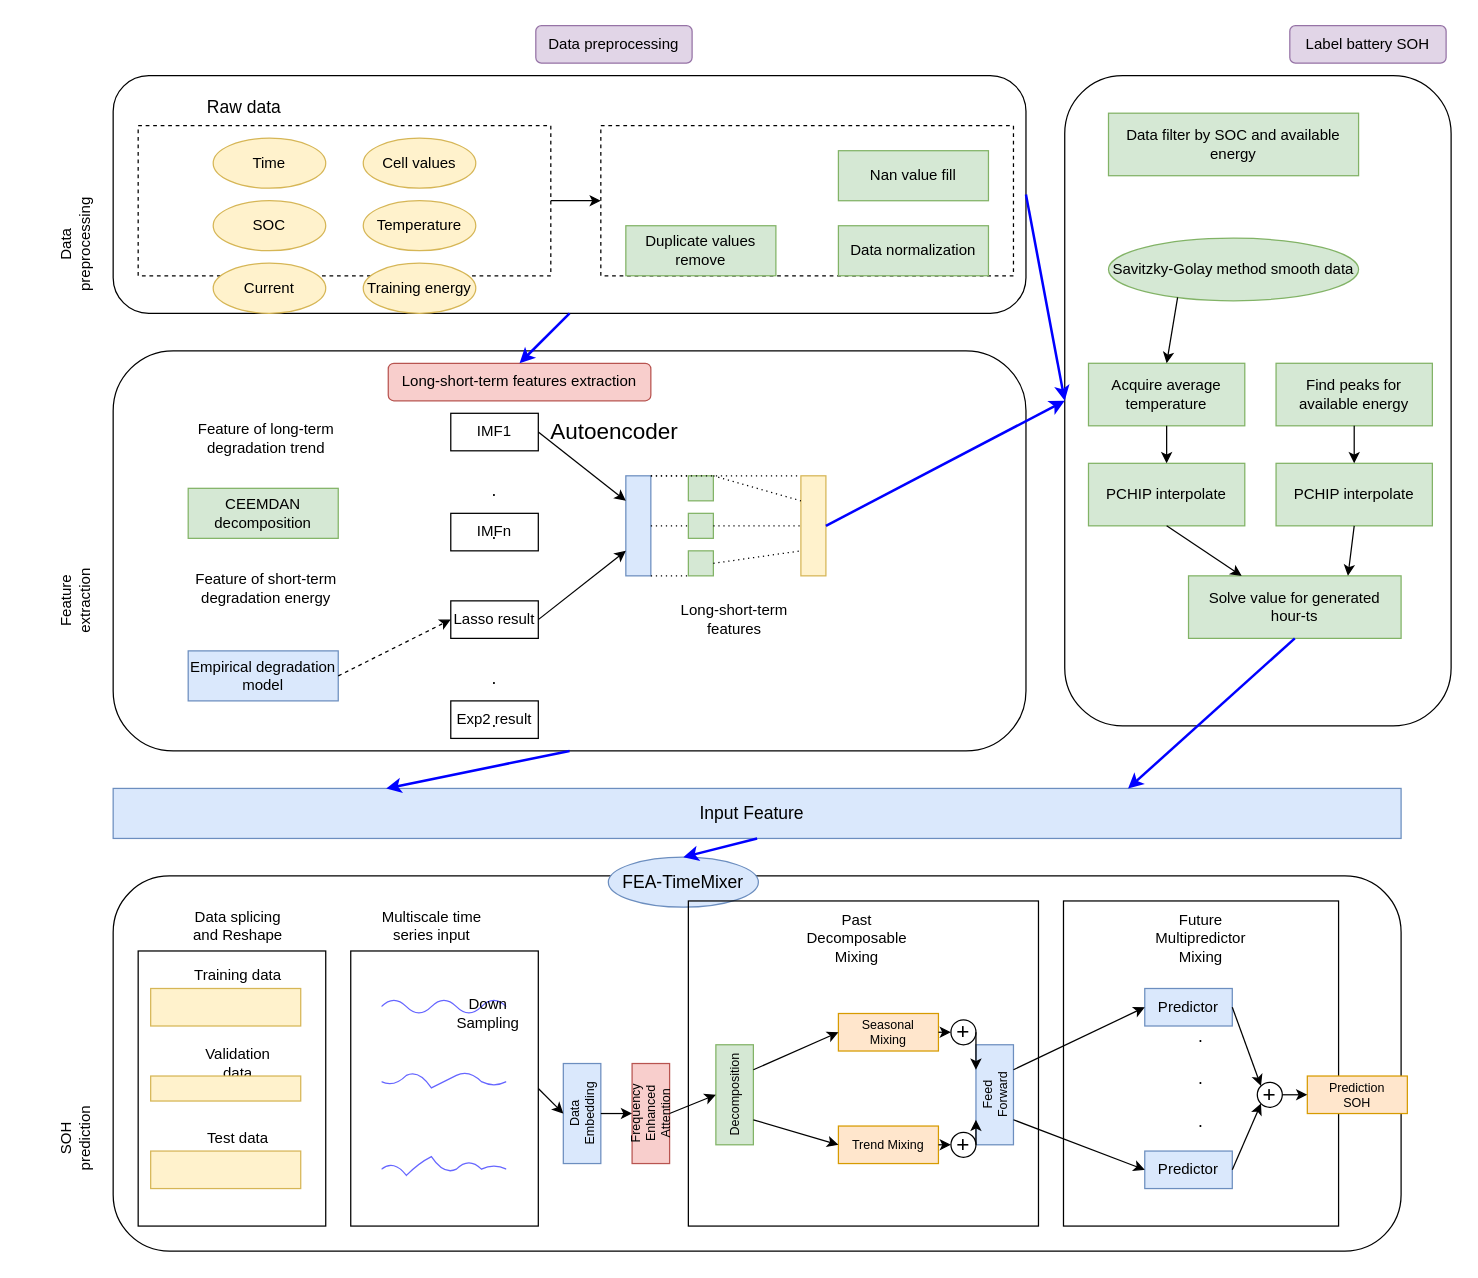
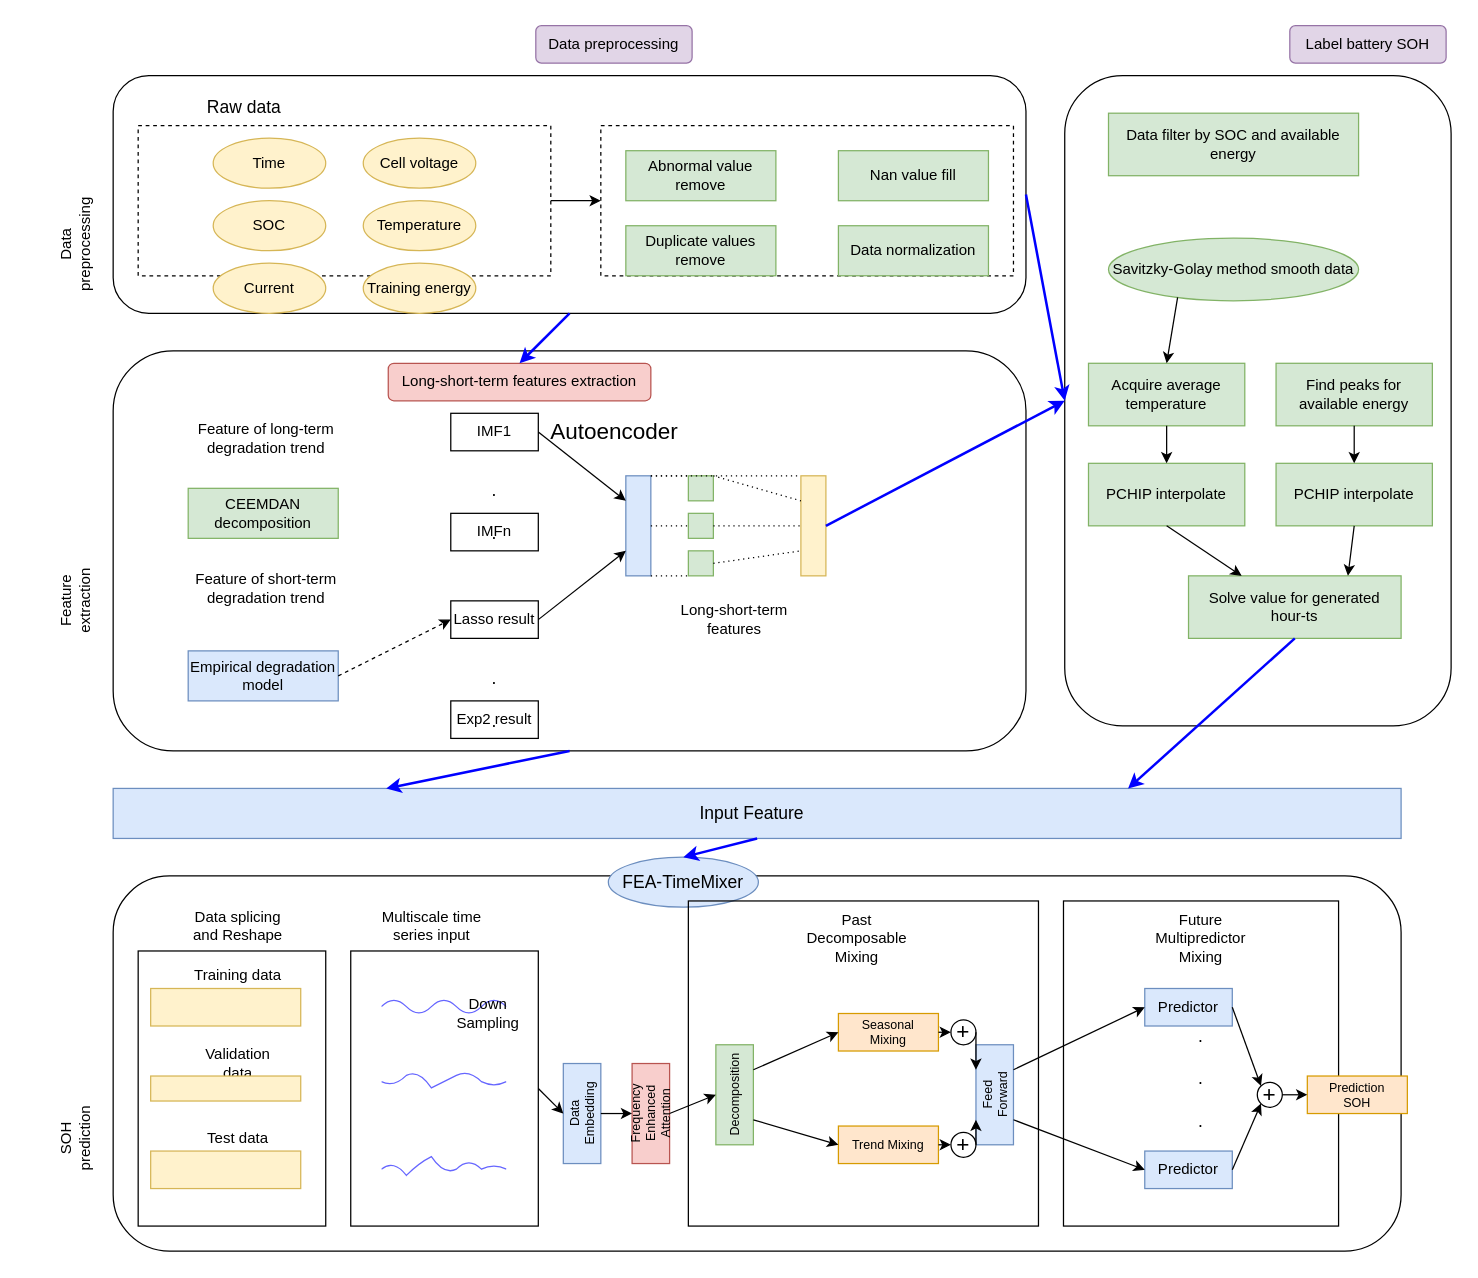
node "Cell values": label "Cell values" -> "Cell voltage"
node "Abnormal value remove": added
node "Feature of short-term degradation energy": label "Feature of short-term degradation energy" -> "Feature of short-term degradation trend"
